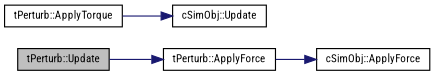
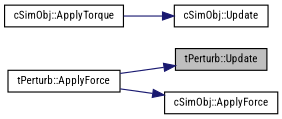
node "tPerturb::ApplyTorque": label "tPerturb::ApplyTorque" -> "cSimObj::ApplyTorque"
edge "tPerturb::Update" -> "tPerturb::ApplyForce": reversed
